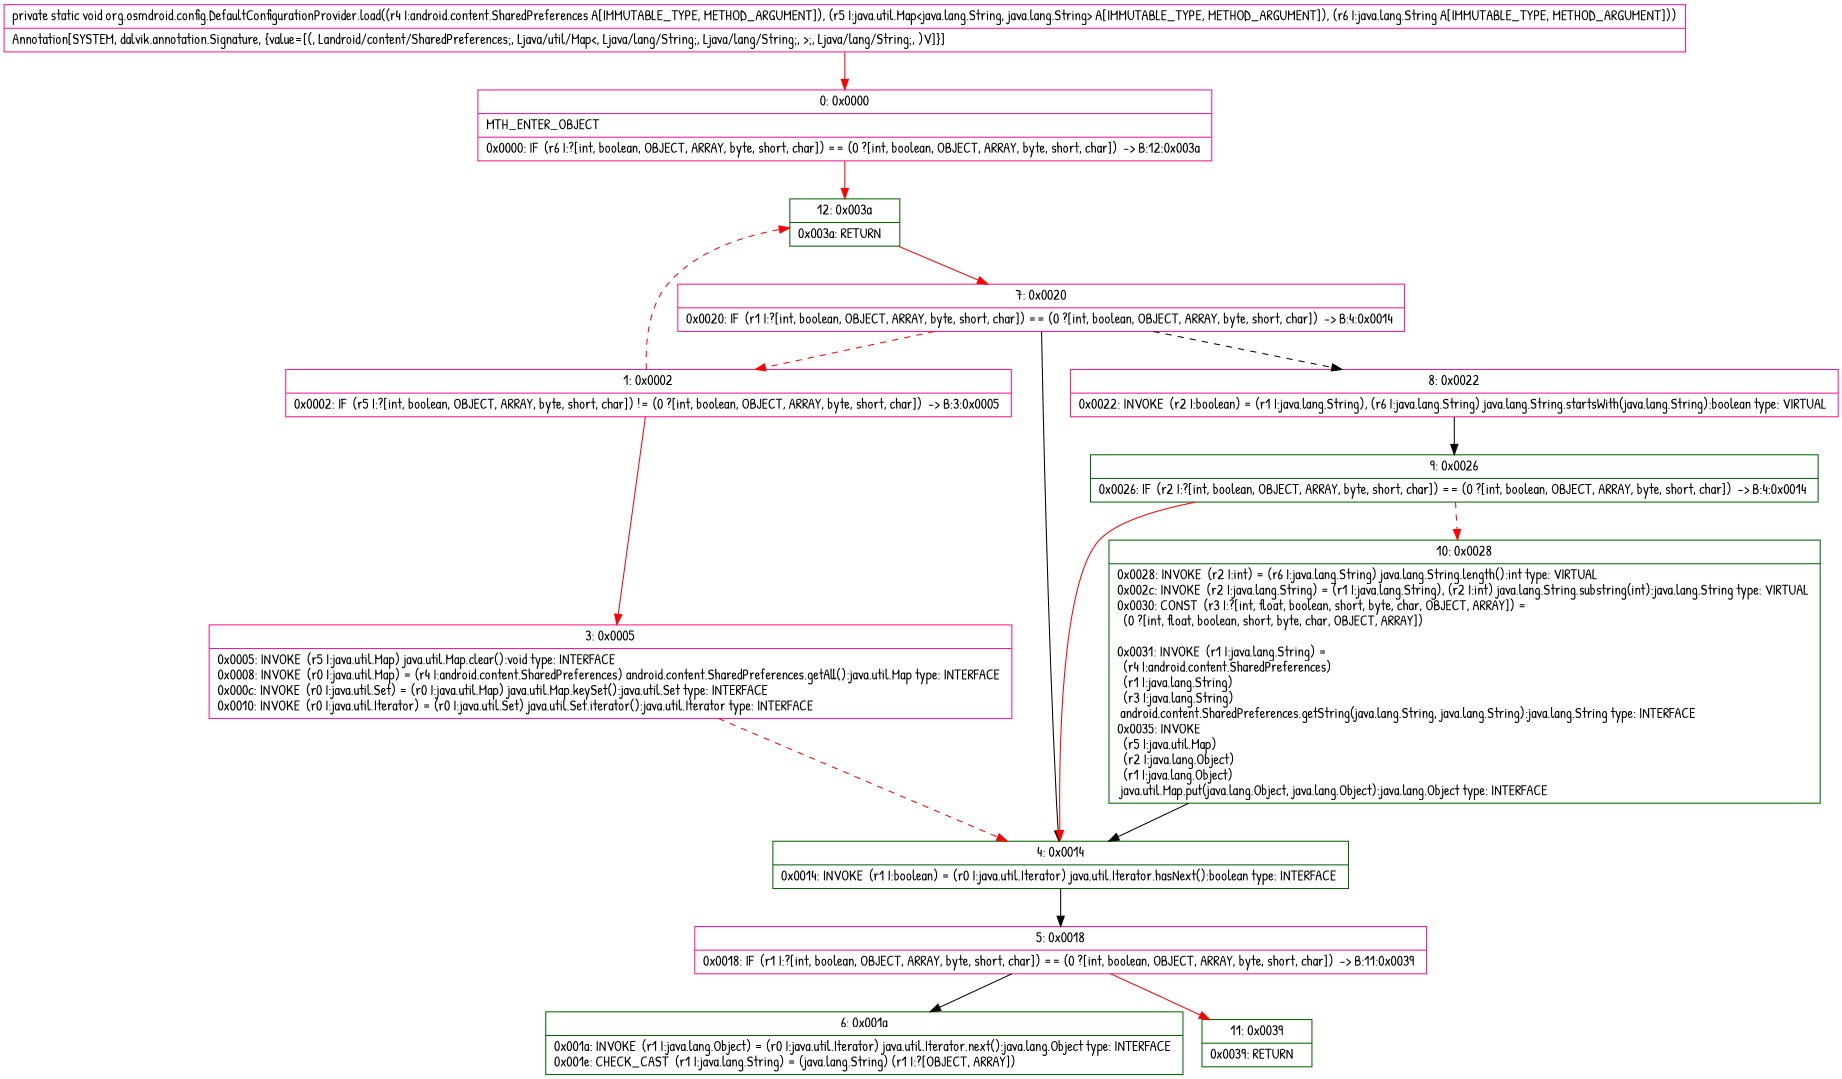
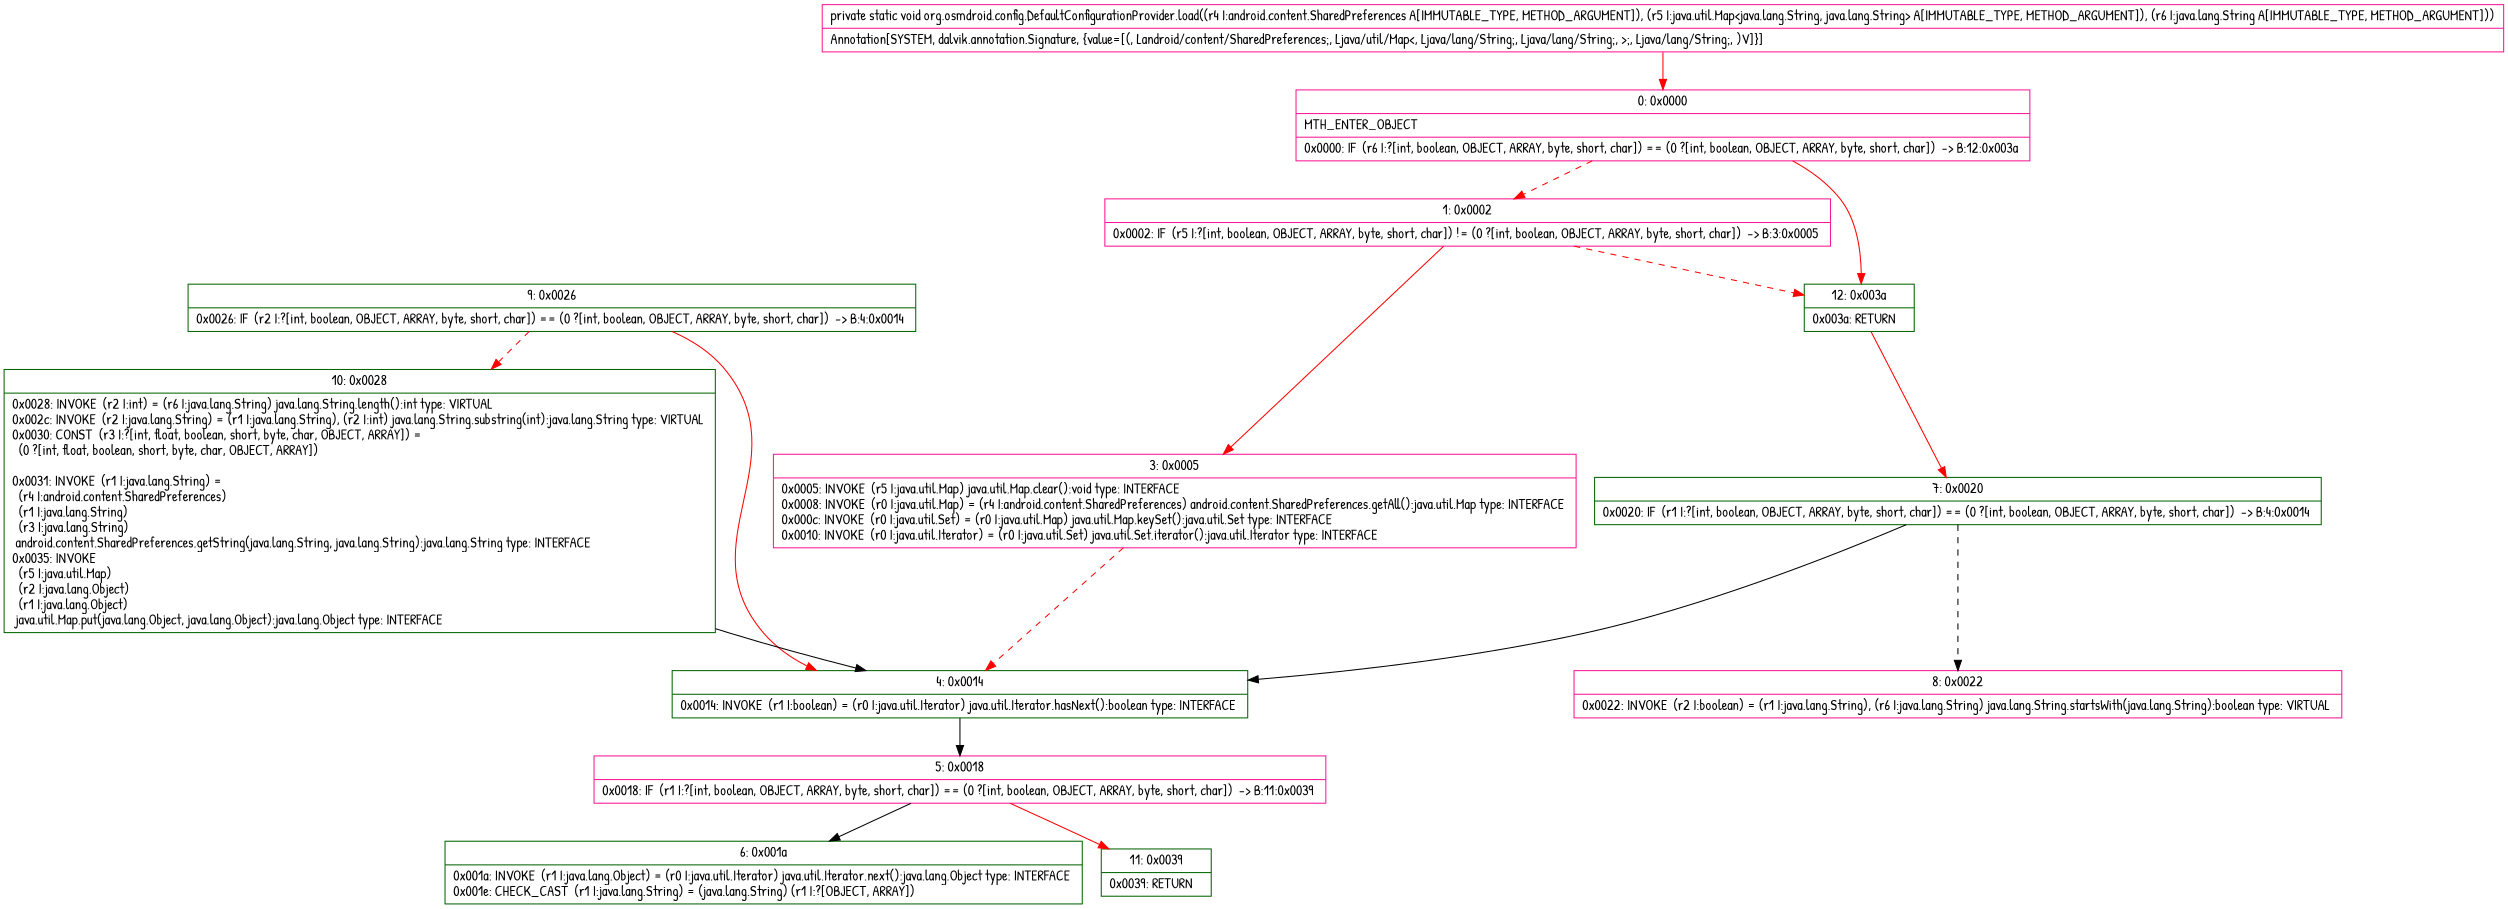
node "7: 0x0020": color deeppink -> darkgreen
edge "7: 0x0020" -> "1: 0x0002": now "0: 0x0000" -> "1: 0x0002"
edge "8: 0x0022" -> "9: 0x0026": removed
